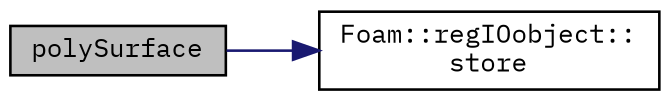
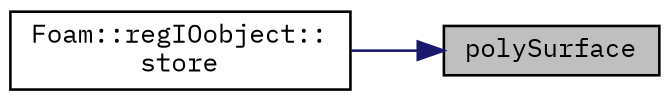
edge "polySurface" -> "Foam::regIOobject:: store": reversed
